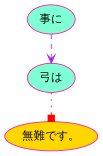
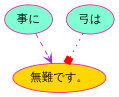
edge "事に" -> "弓は": now "事に" -> "無難です。"
